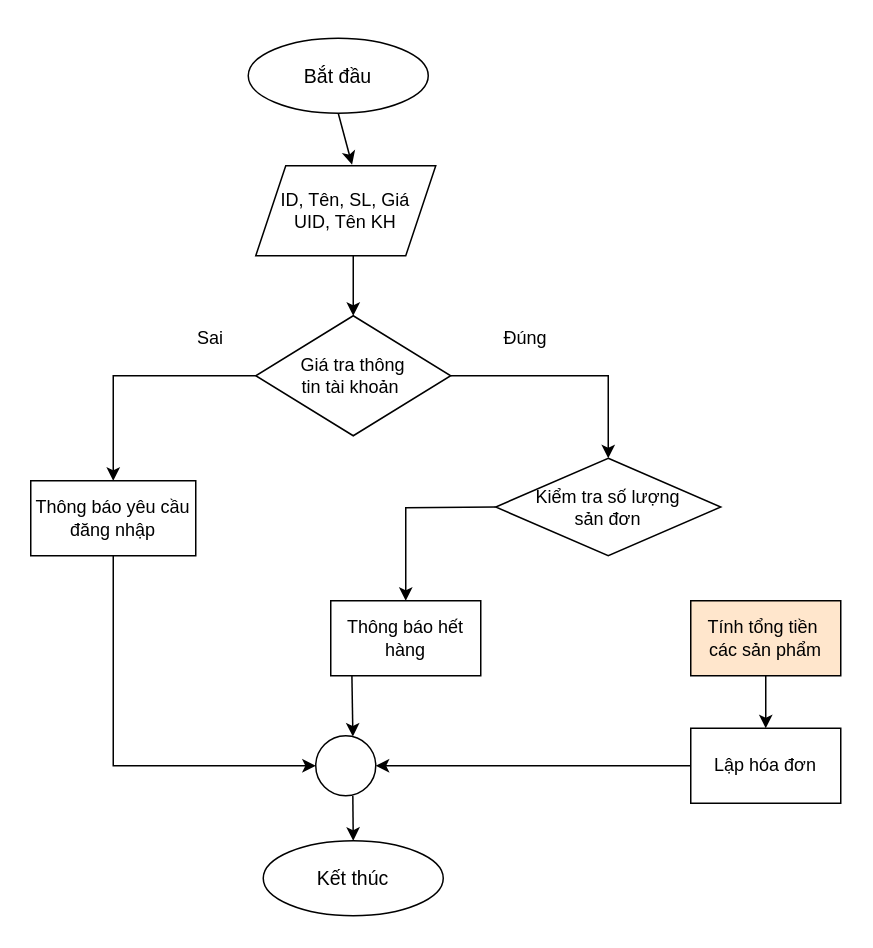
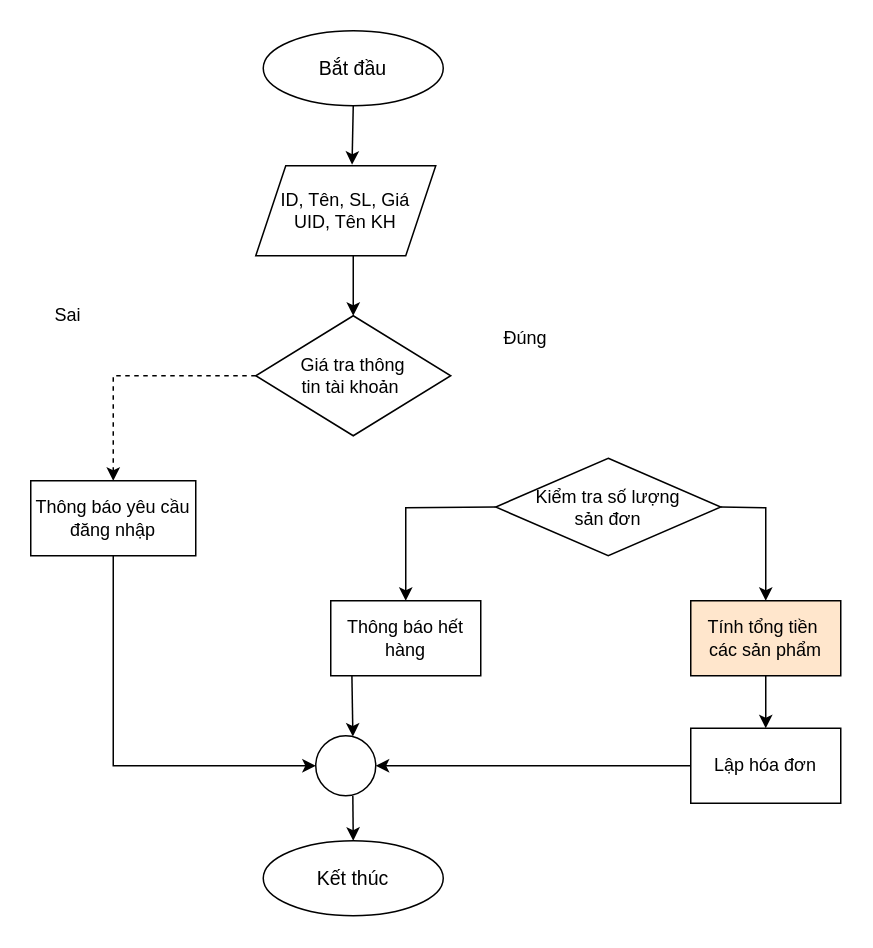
node "Bắt đầu": moved (338, 76) -> (353, 68)
node "Sai": moved (211, 338) -> (68, 316)
edge "Giá tra thông tin tài khoản" -> "Thông báo yêu cầu đăng nhập": style solid -> dashed
edge "Giá tra thông tin tài khoản" -> "Kiểm tra số lượng sản đơn": removed
edge "Kiểm tra số lượng sản đơn" -> "Tính tổng tiền các sản phẩm": added
